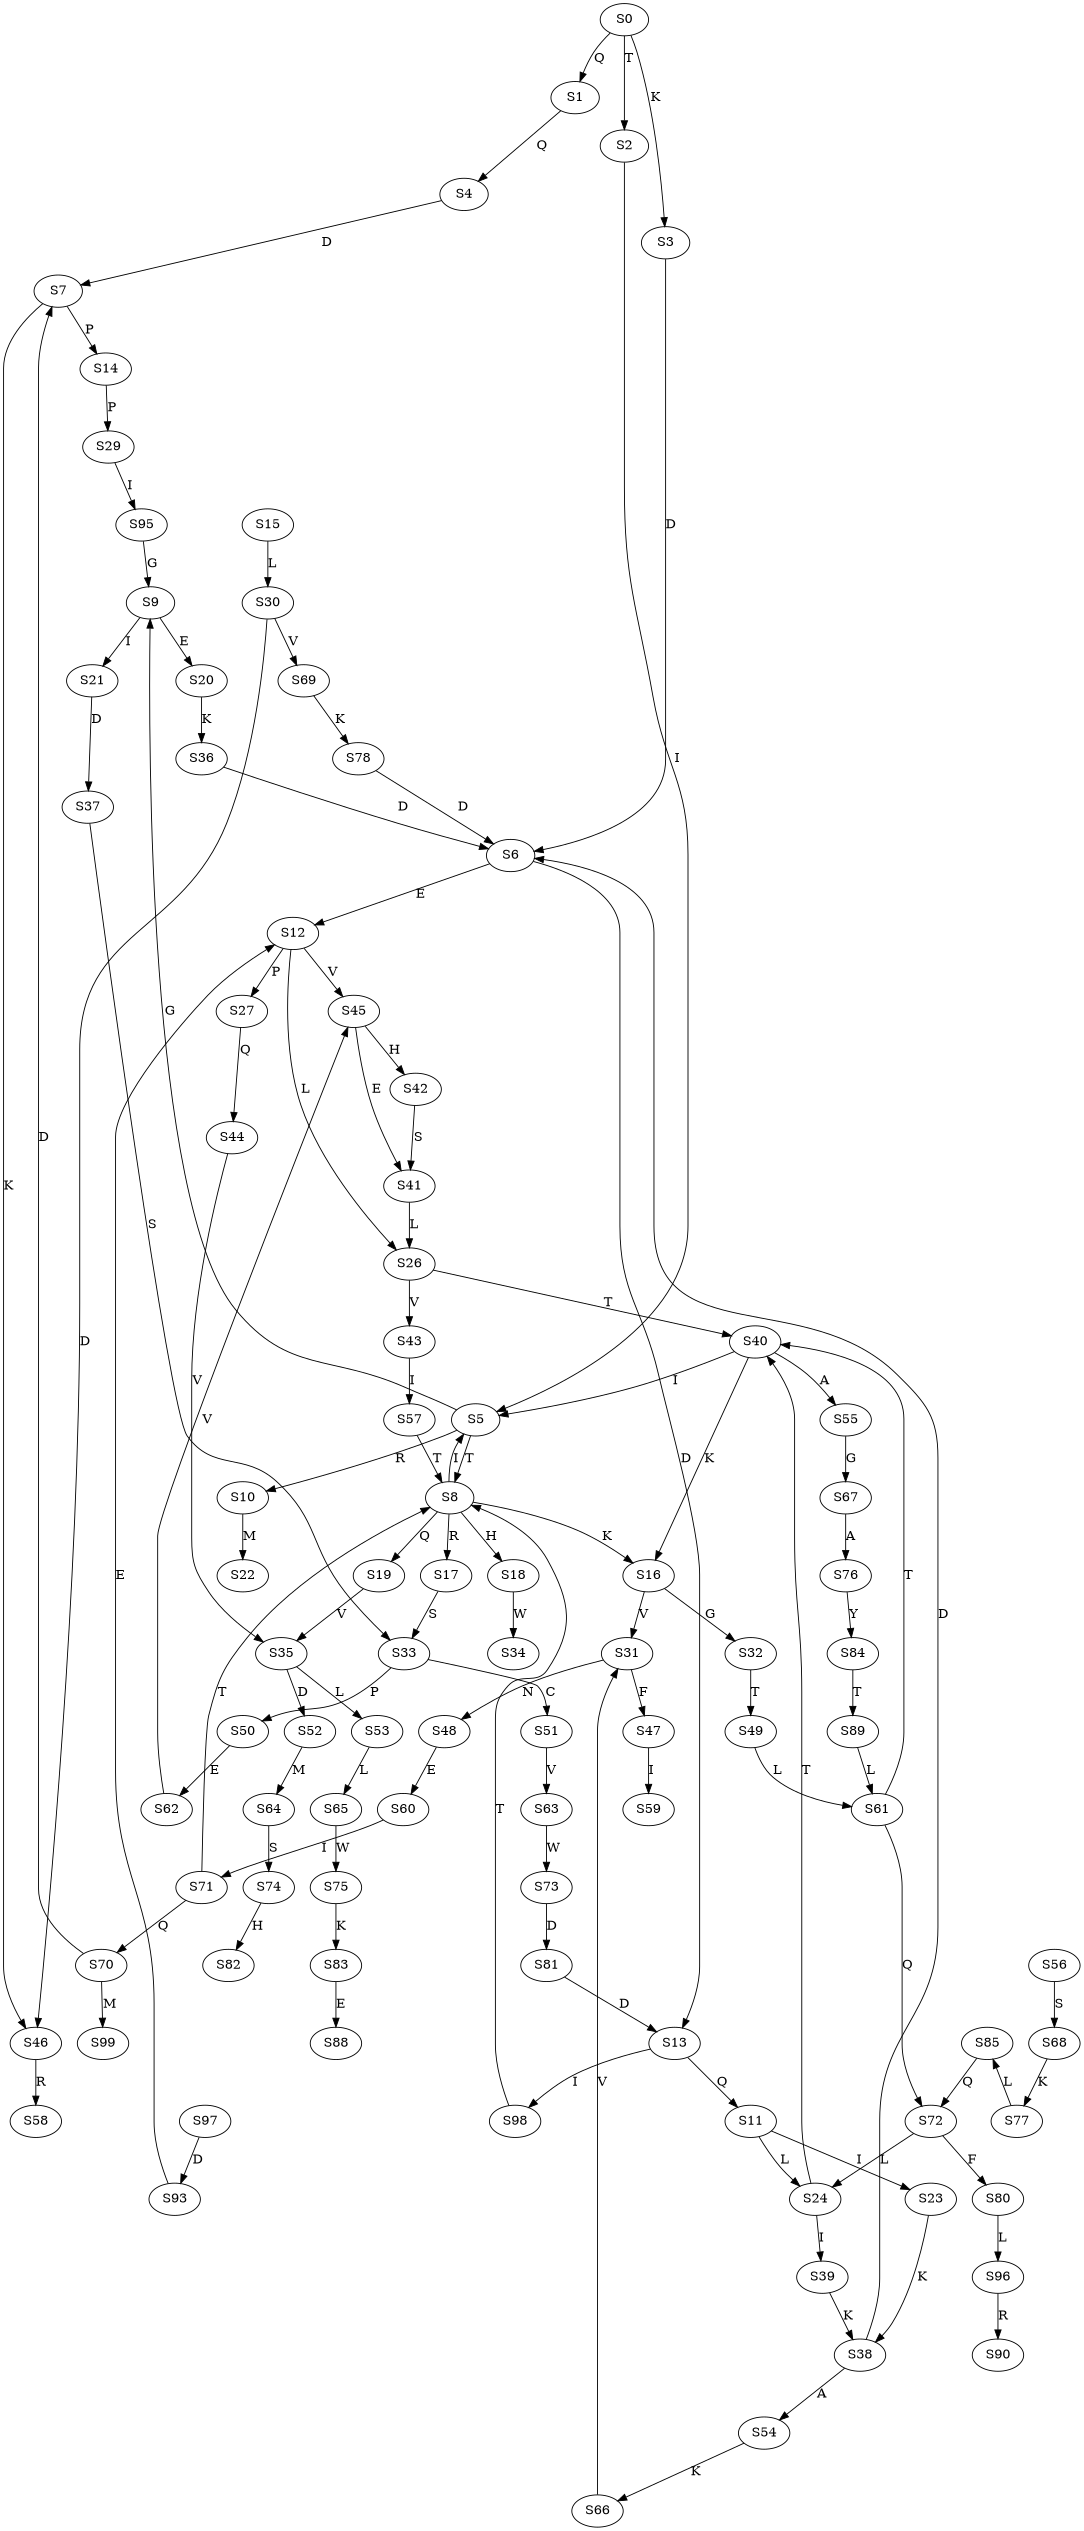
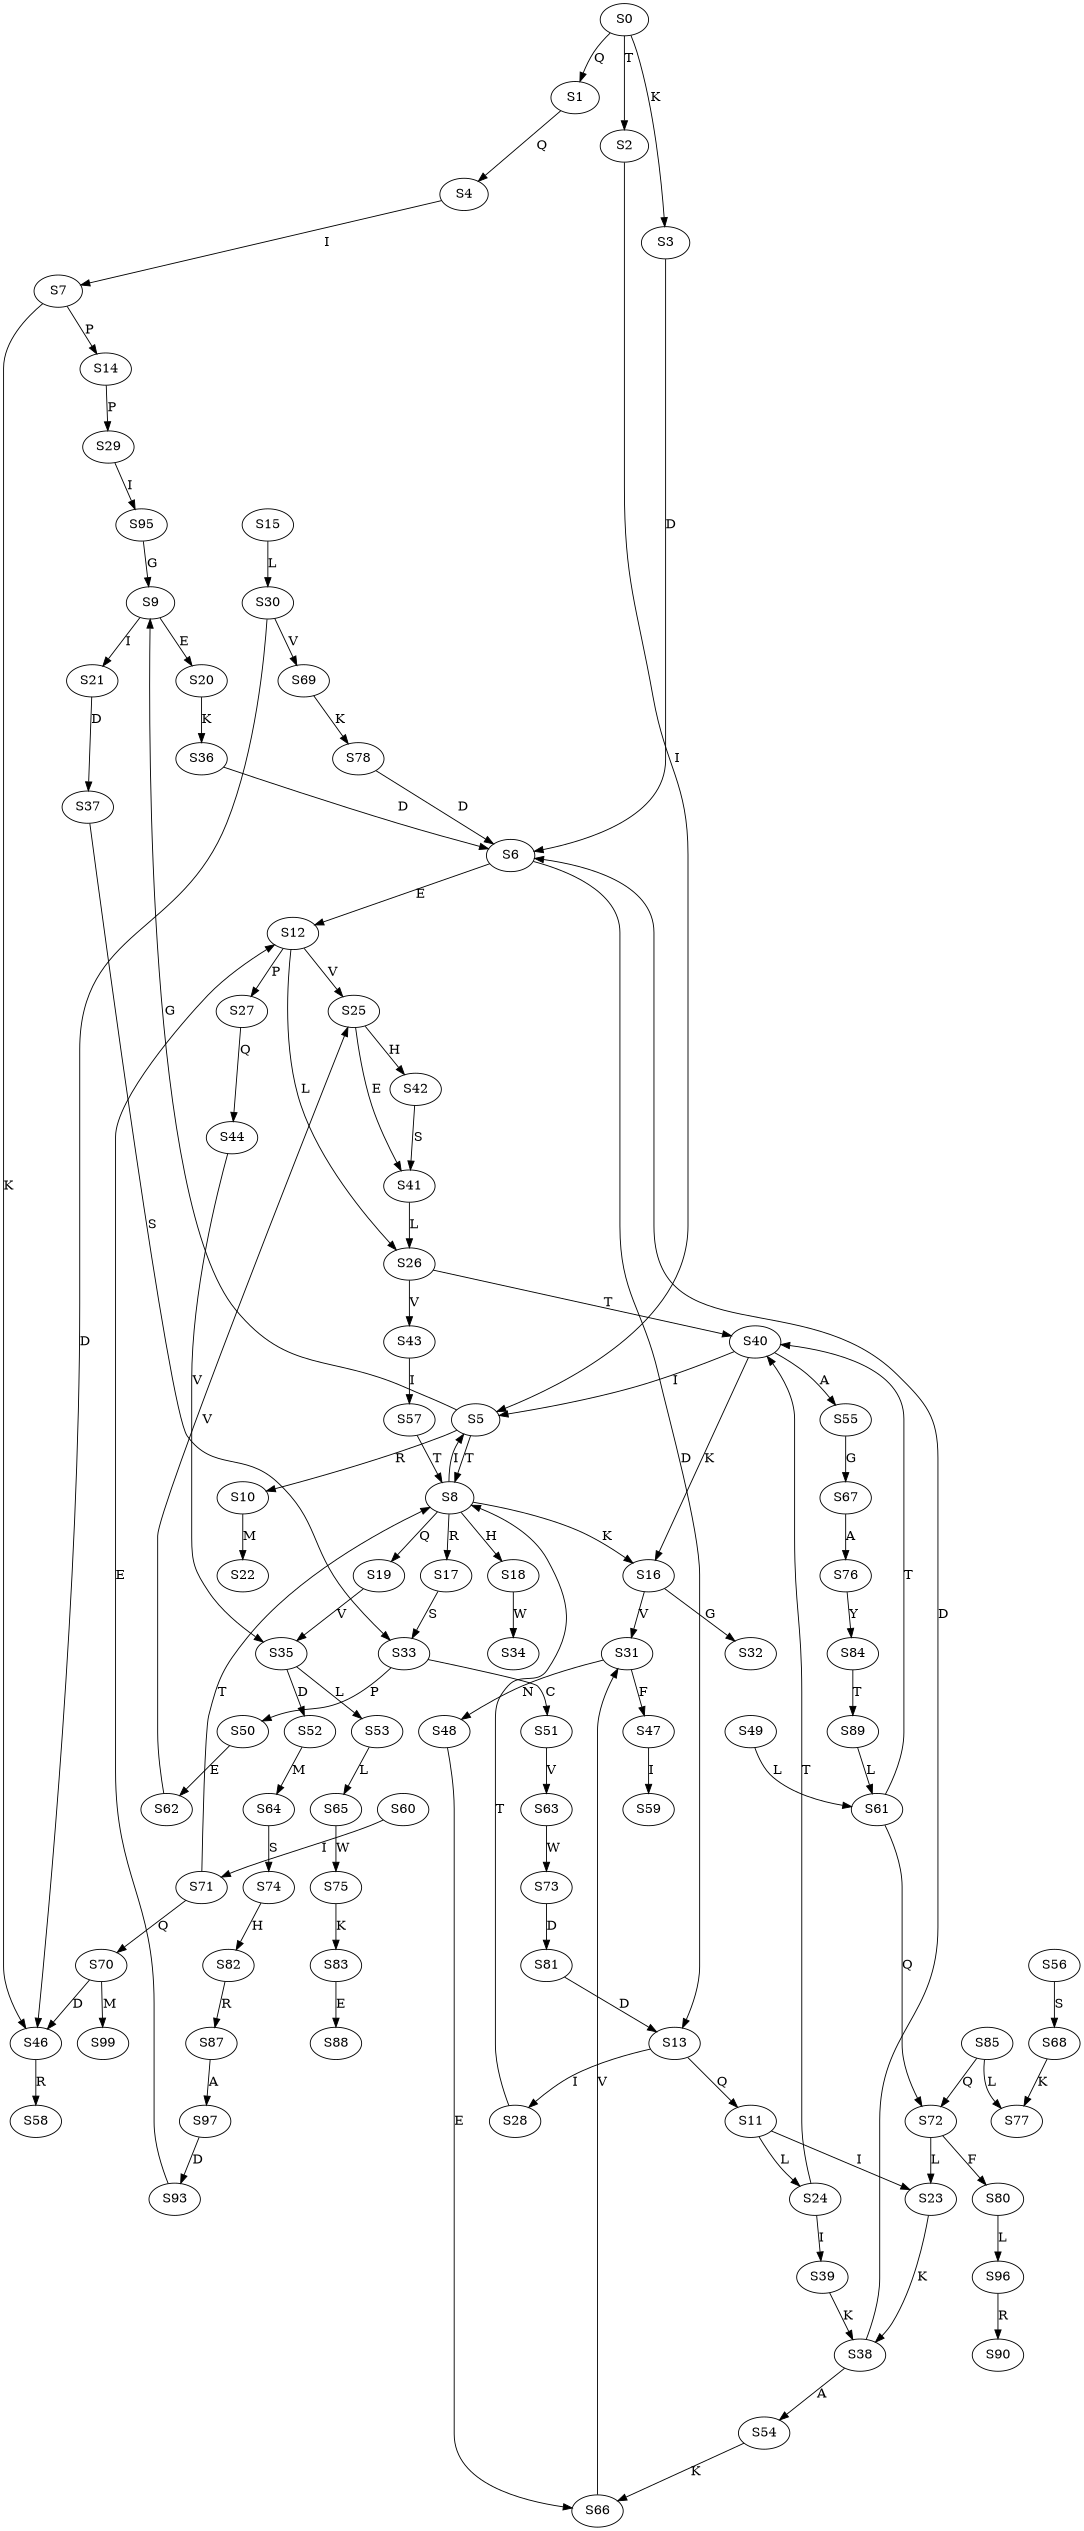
edge "S4" -> "S7": label "D" -> "I"
node "S45": label "S45" -> "S25"
edge "S70" -> "S7": now "S70" -> "S46"
edge "S32" -> "S49": removed, label "T"
edge "S48" -> "S60": now "S48" -> "S66"
node "S87": added
edge "S77" -> "S85": reversed
node "S98": label "S98" -> "S28"
edge "S72" -> "S24": now "S72" -> "S23"
